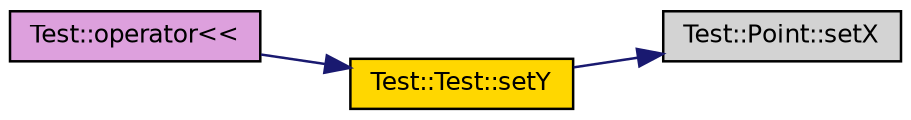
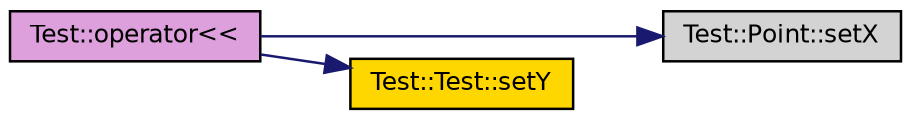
edge "Test::Test::setY" -> "Test::Point::setX": now "Test::operator<<" -> "Test::Point::setX"
